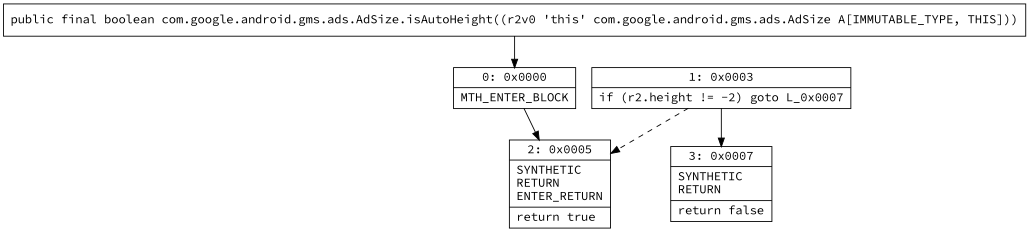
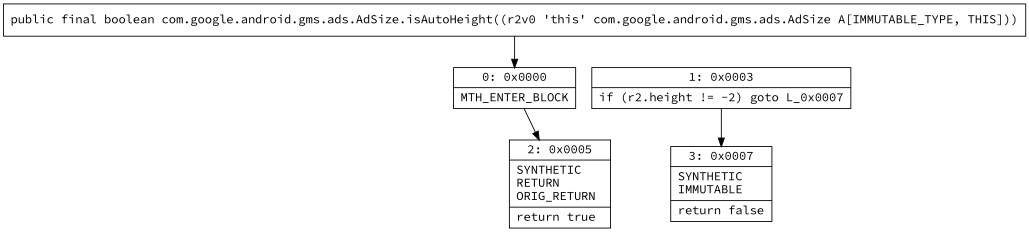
edge "1: 0x0003" -> "2: 0x0005": removed
node "3: 0x0007": text "RETURN" -> "IMMUTABLE"
node "2: 0x0005": text "ENTER_RETURN" -> "ORIG_RETURN"
